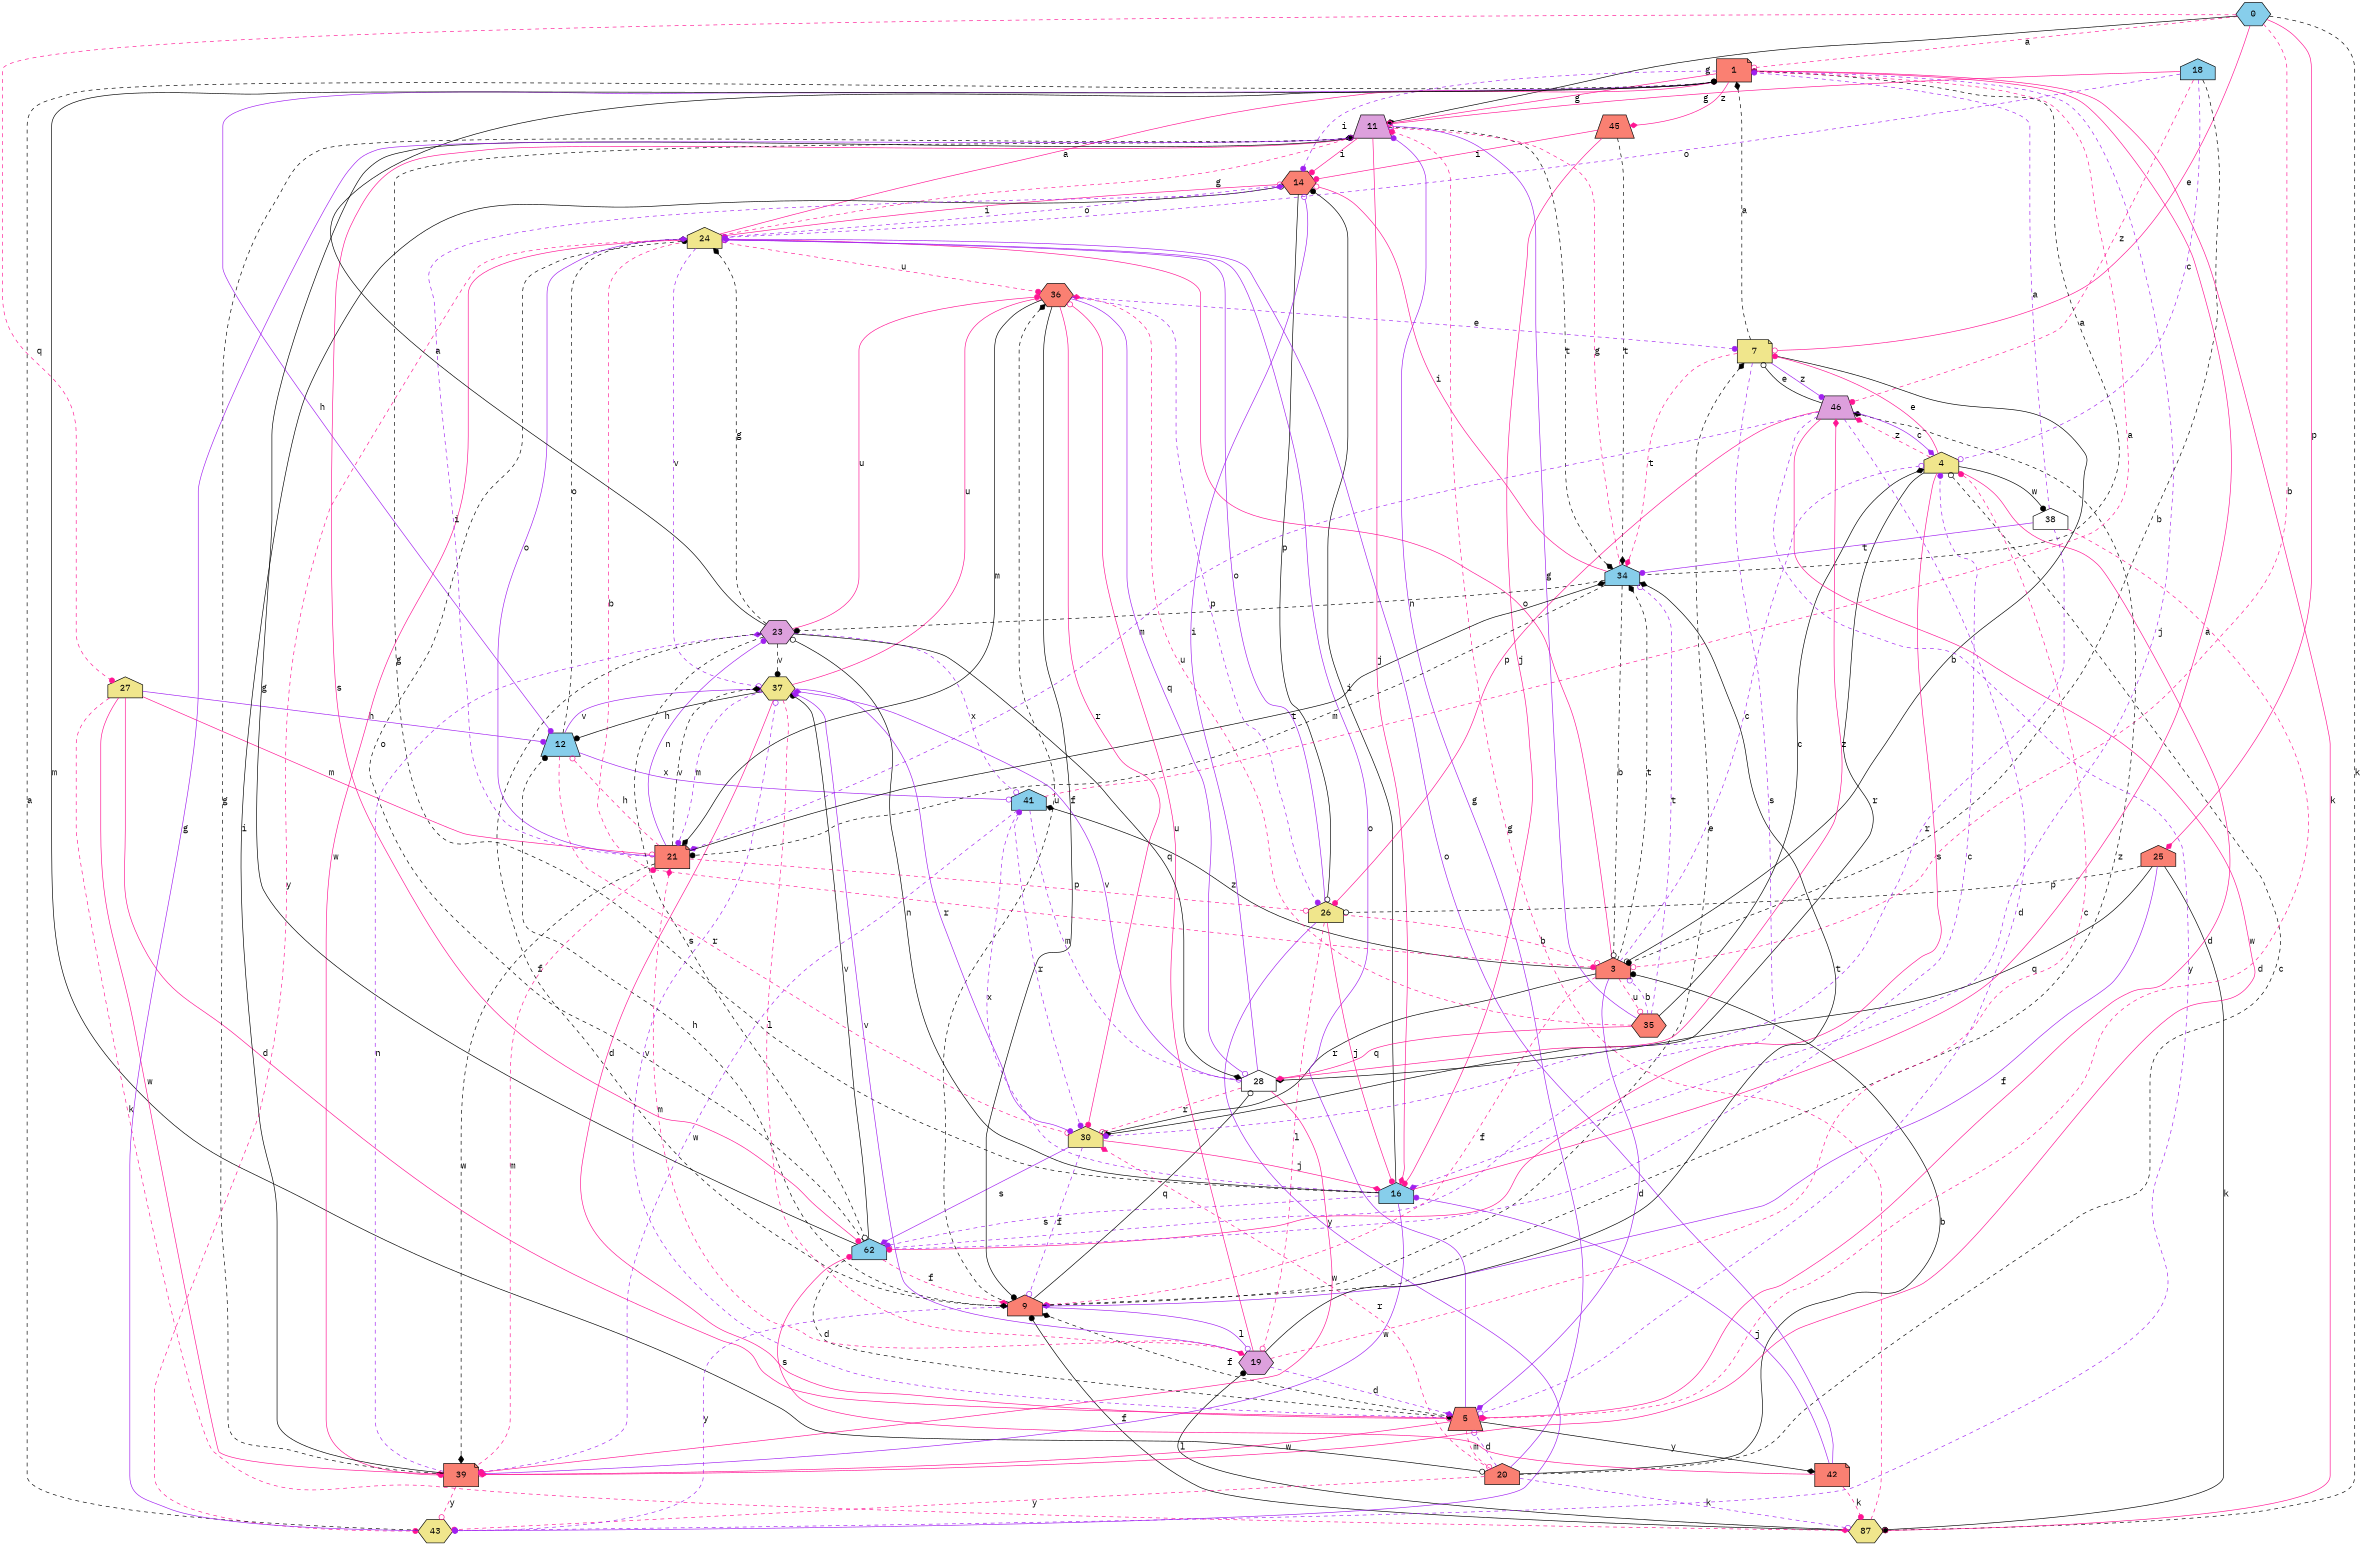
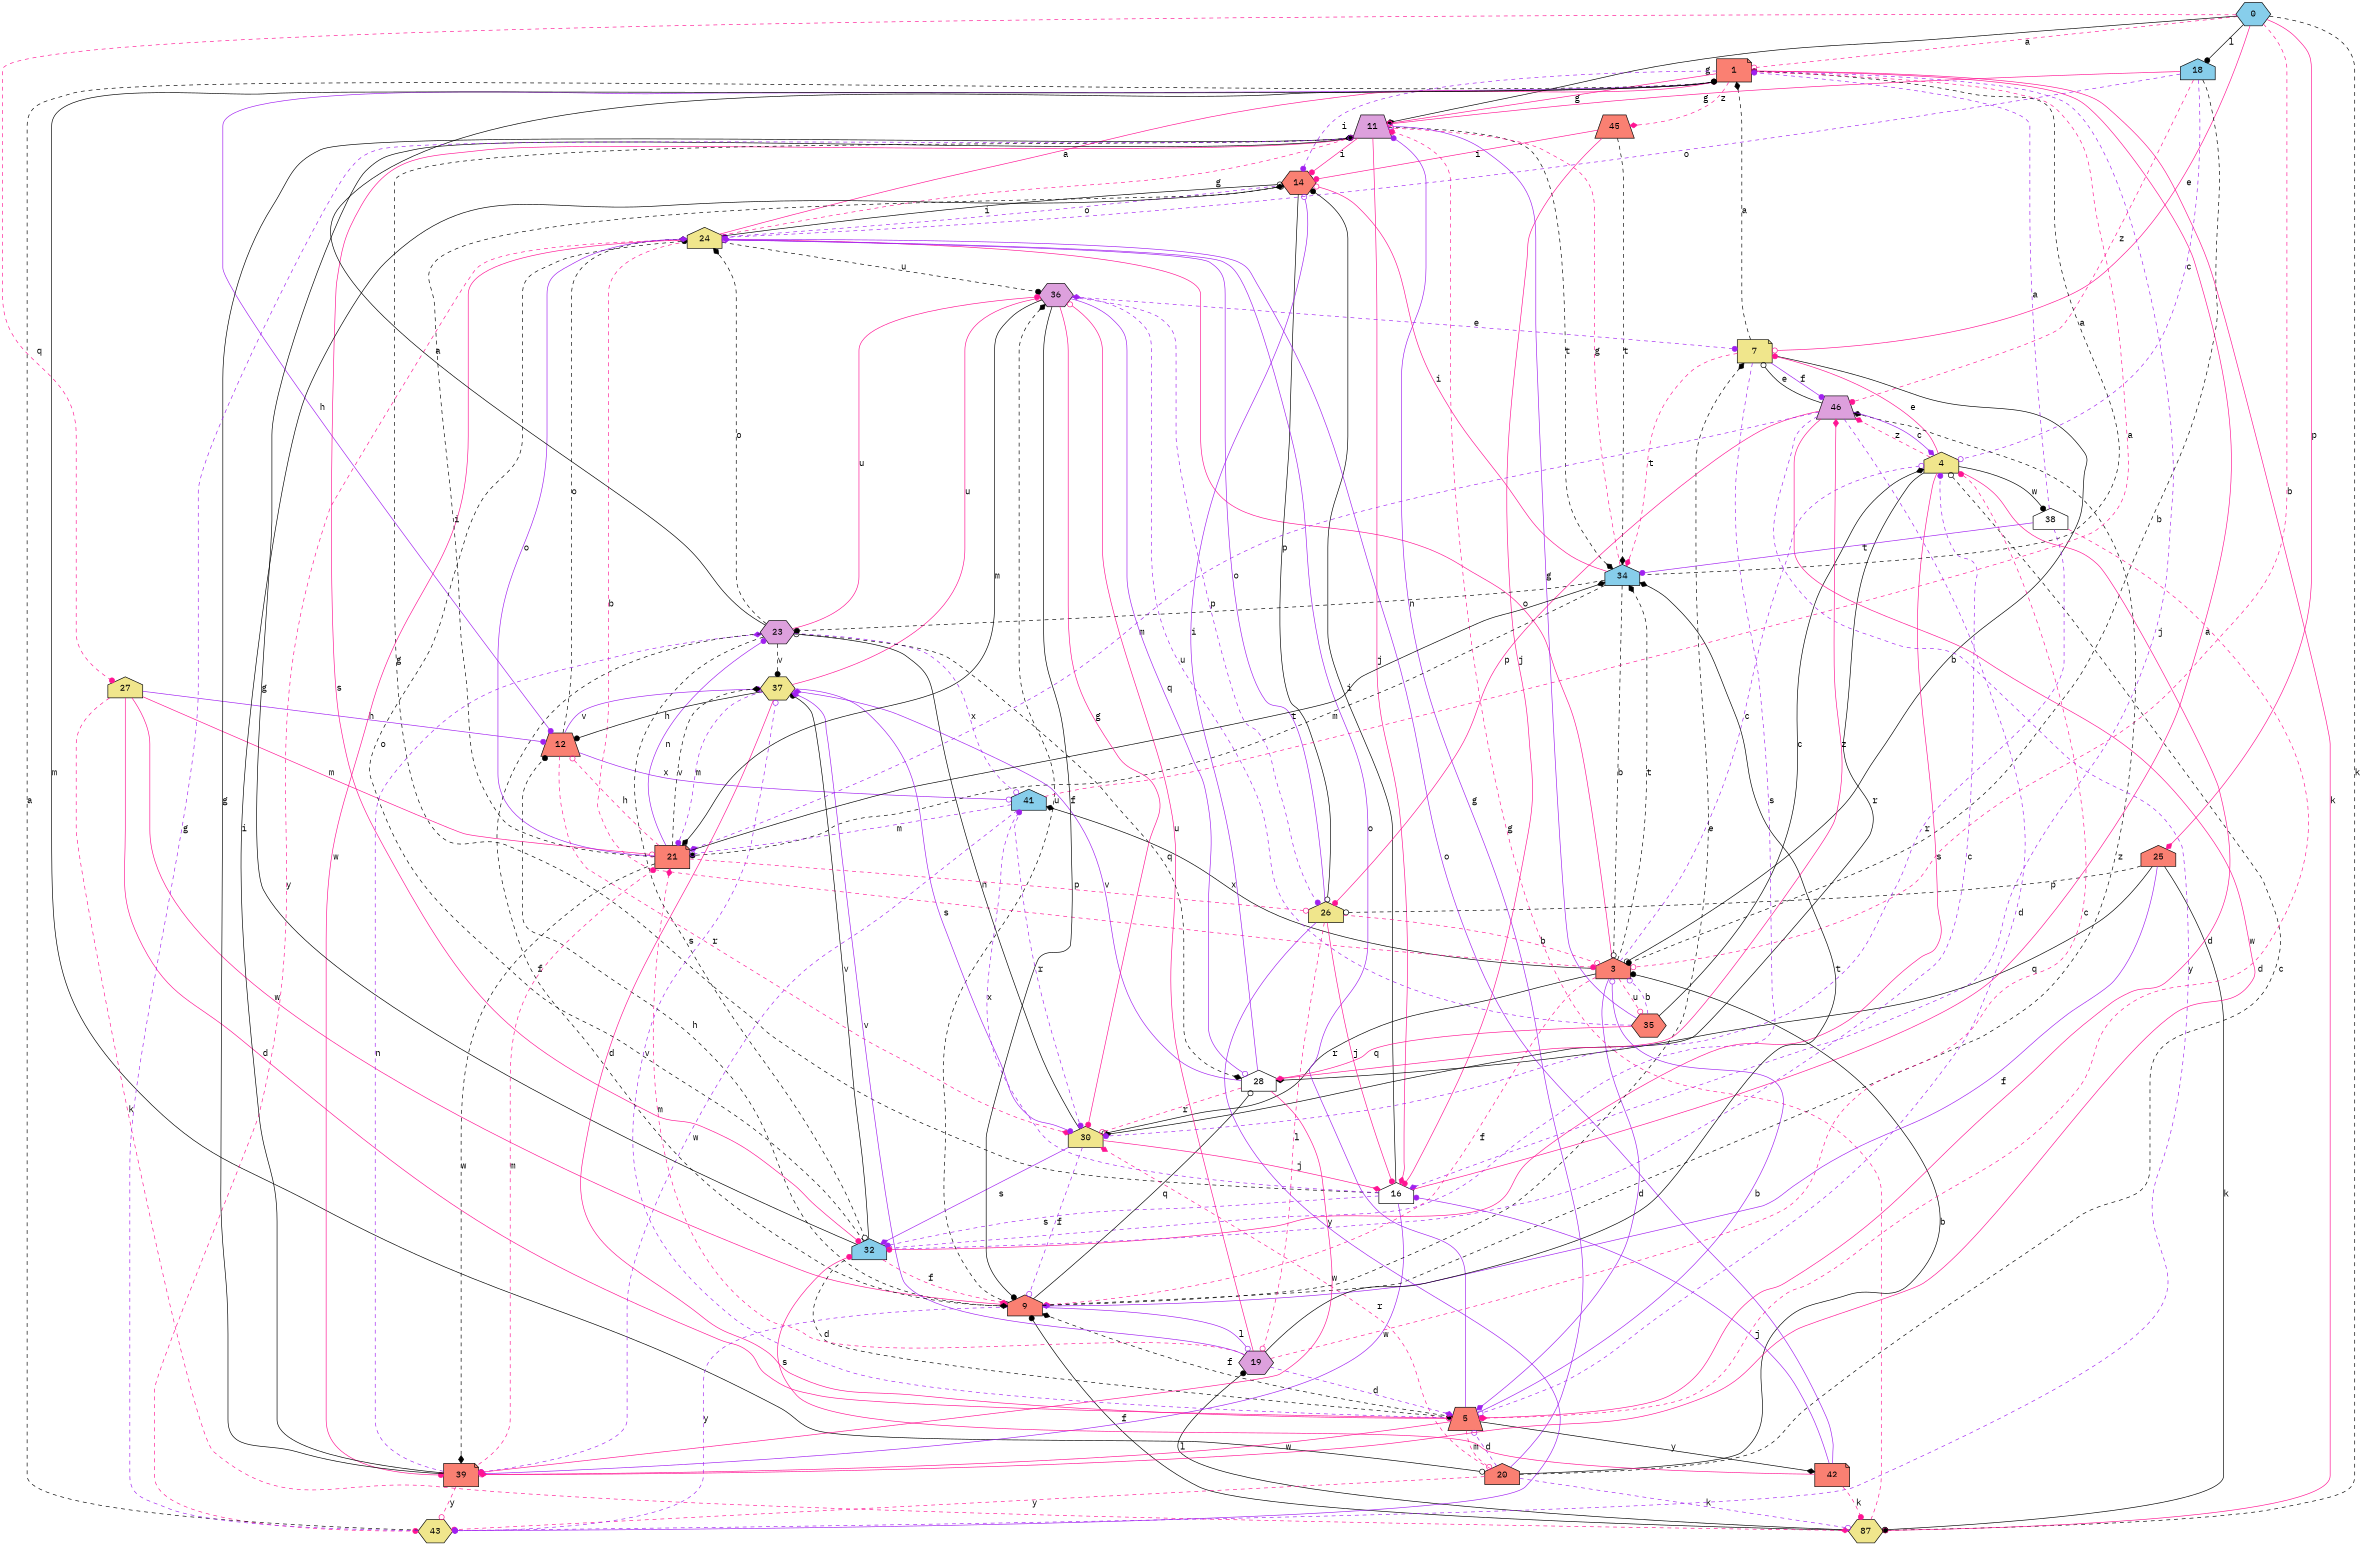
edge "0" -> "18": added, label "l"
edge "1" -> "45": style solid -> dashed
edge "24" -> "14": color deeppink -> black
edge "21" -> "14": color purple -> black
edge "24" -> "36": color deeppink -> black
node "36": fillcolor salmon -> plum
edge "39" -> "11": style dashed -> solid
edge "7" -> "46": label "z" -> "f"
edge "23" -> "24": label "g" -> "o"
edge "43" -> "11": style solid -> dashed
edge "24" -> "37": removed, label "v"
edge "36" -> "30": label "r" -> "g"
node "12": fillcolor skyblue -> salmon
edge "23" -> "28": style solid -> dashed
edge "35" -> "36": color deeppink -> purple
edge "35" -> "34": removed, label "t"
edge "3" -> "41": label "z" -> "x"
edge "37" -> "30": label "r" -> "s"
edge "12" -> "30": arrowhead odot -> diamond
edge "41" -> "28": now "41" -> "21"
edge "16" -> "23": now "30" -> "23"
edge "27" -> "39": now "27" -> "9"
node "16": fillcolor skyblue -> white
edge "5" -> "3": added, label "b"
edge "37" -> "19": removed, label "l"
node "62": label "62" -> "32"
